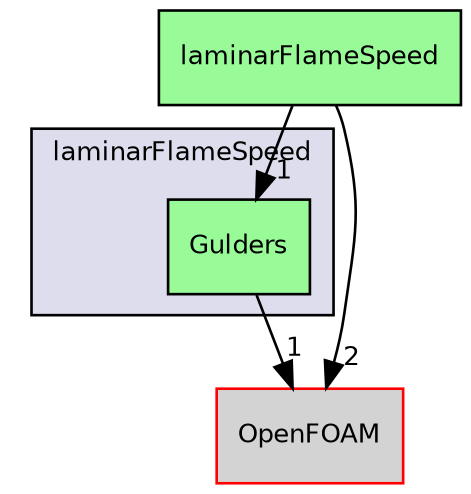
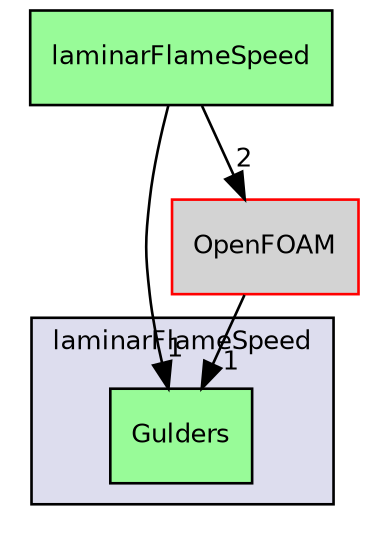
edge "Gulders" -> "OpenFOAM": reversed
